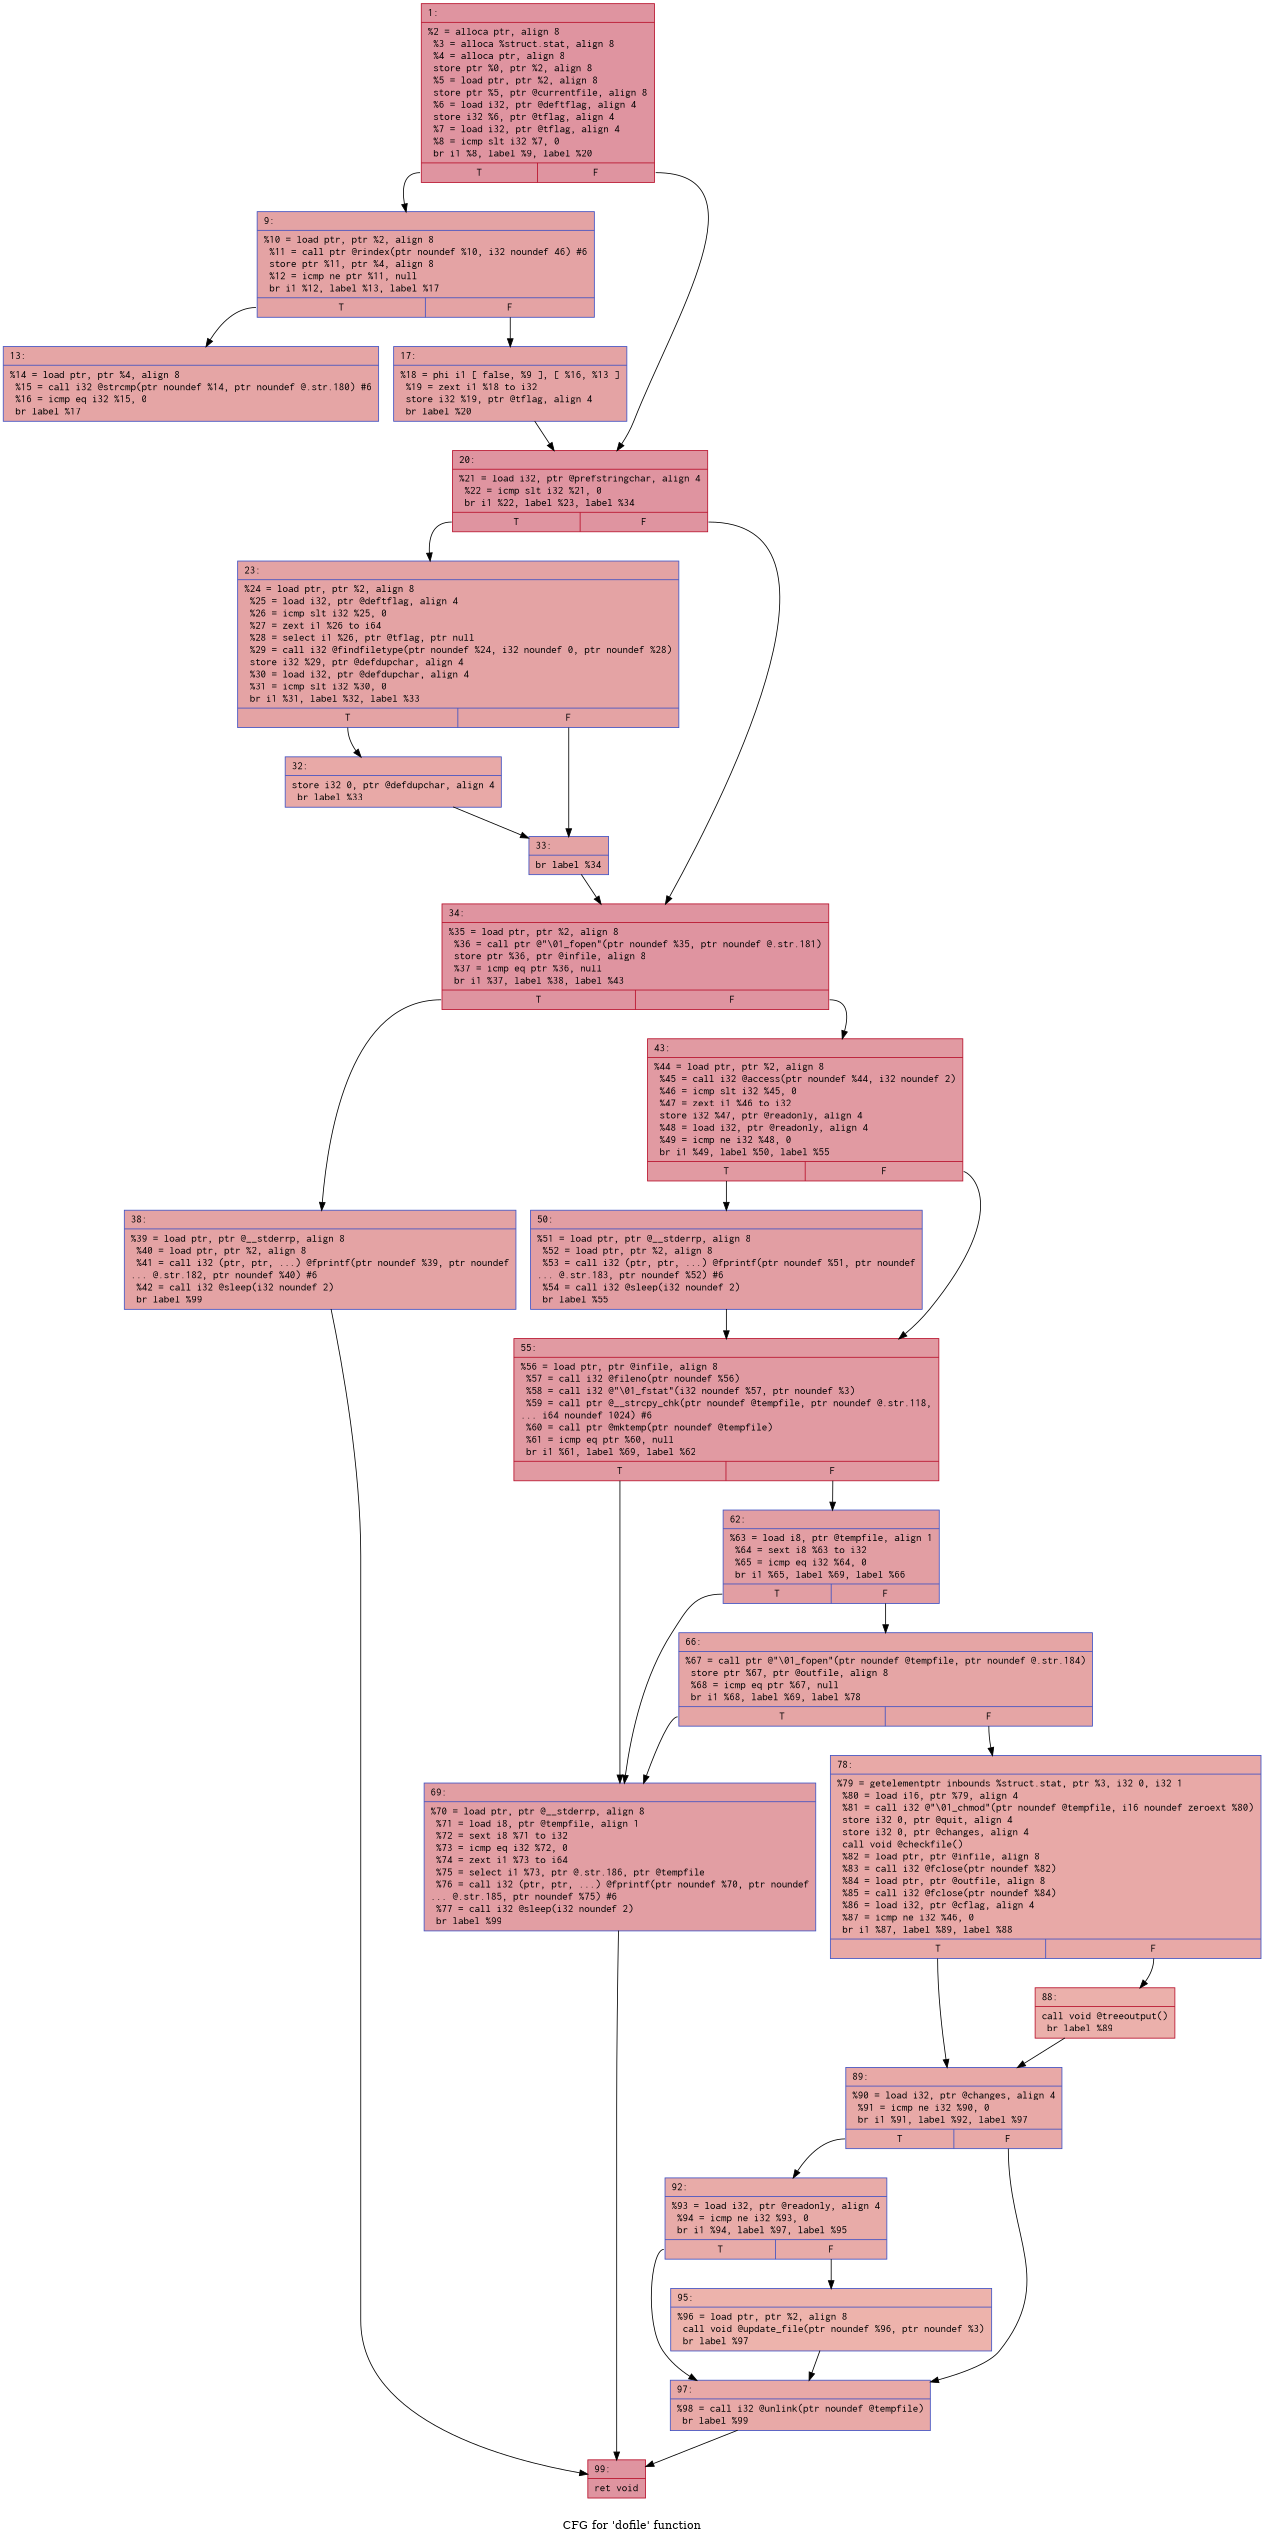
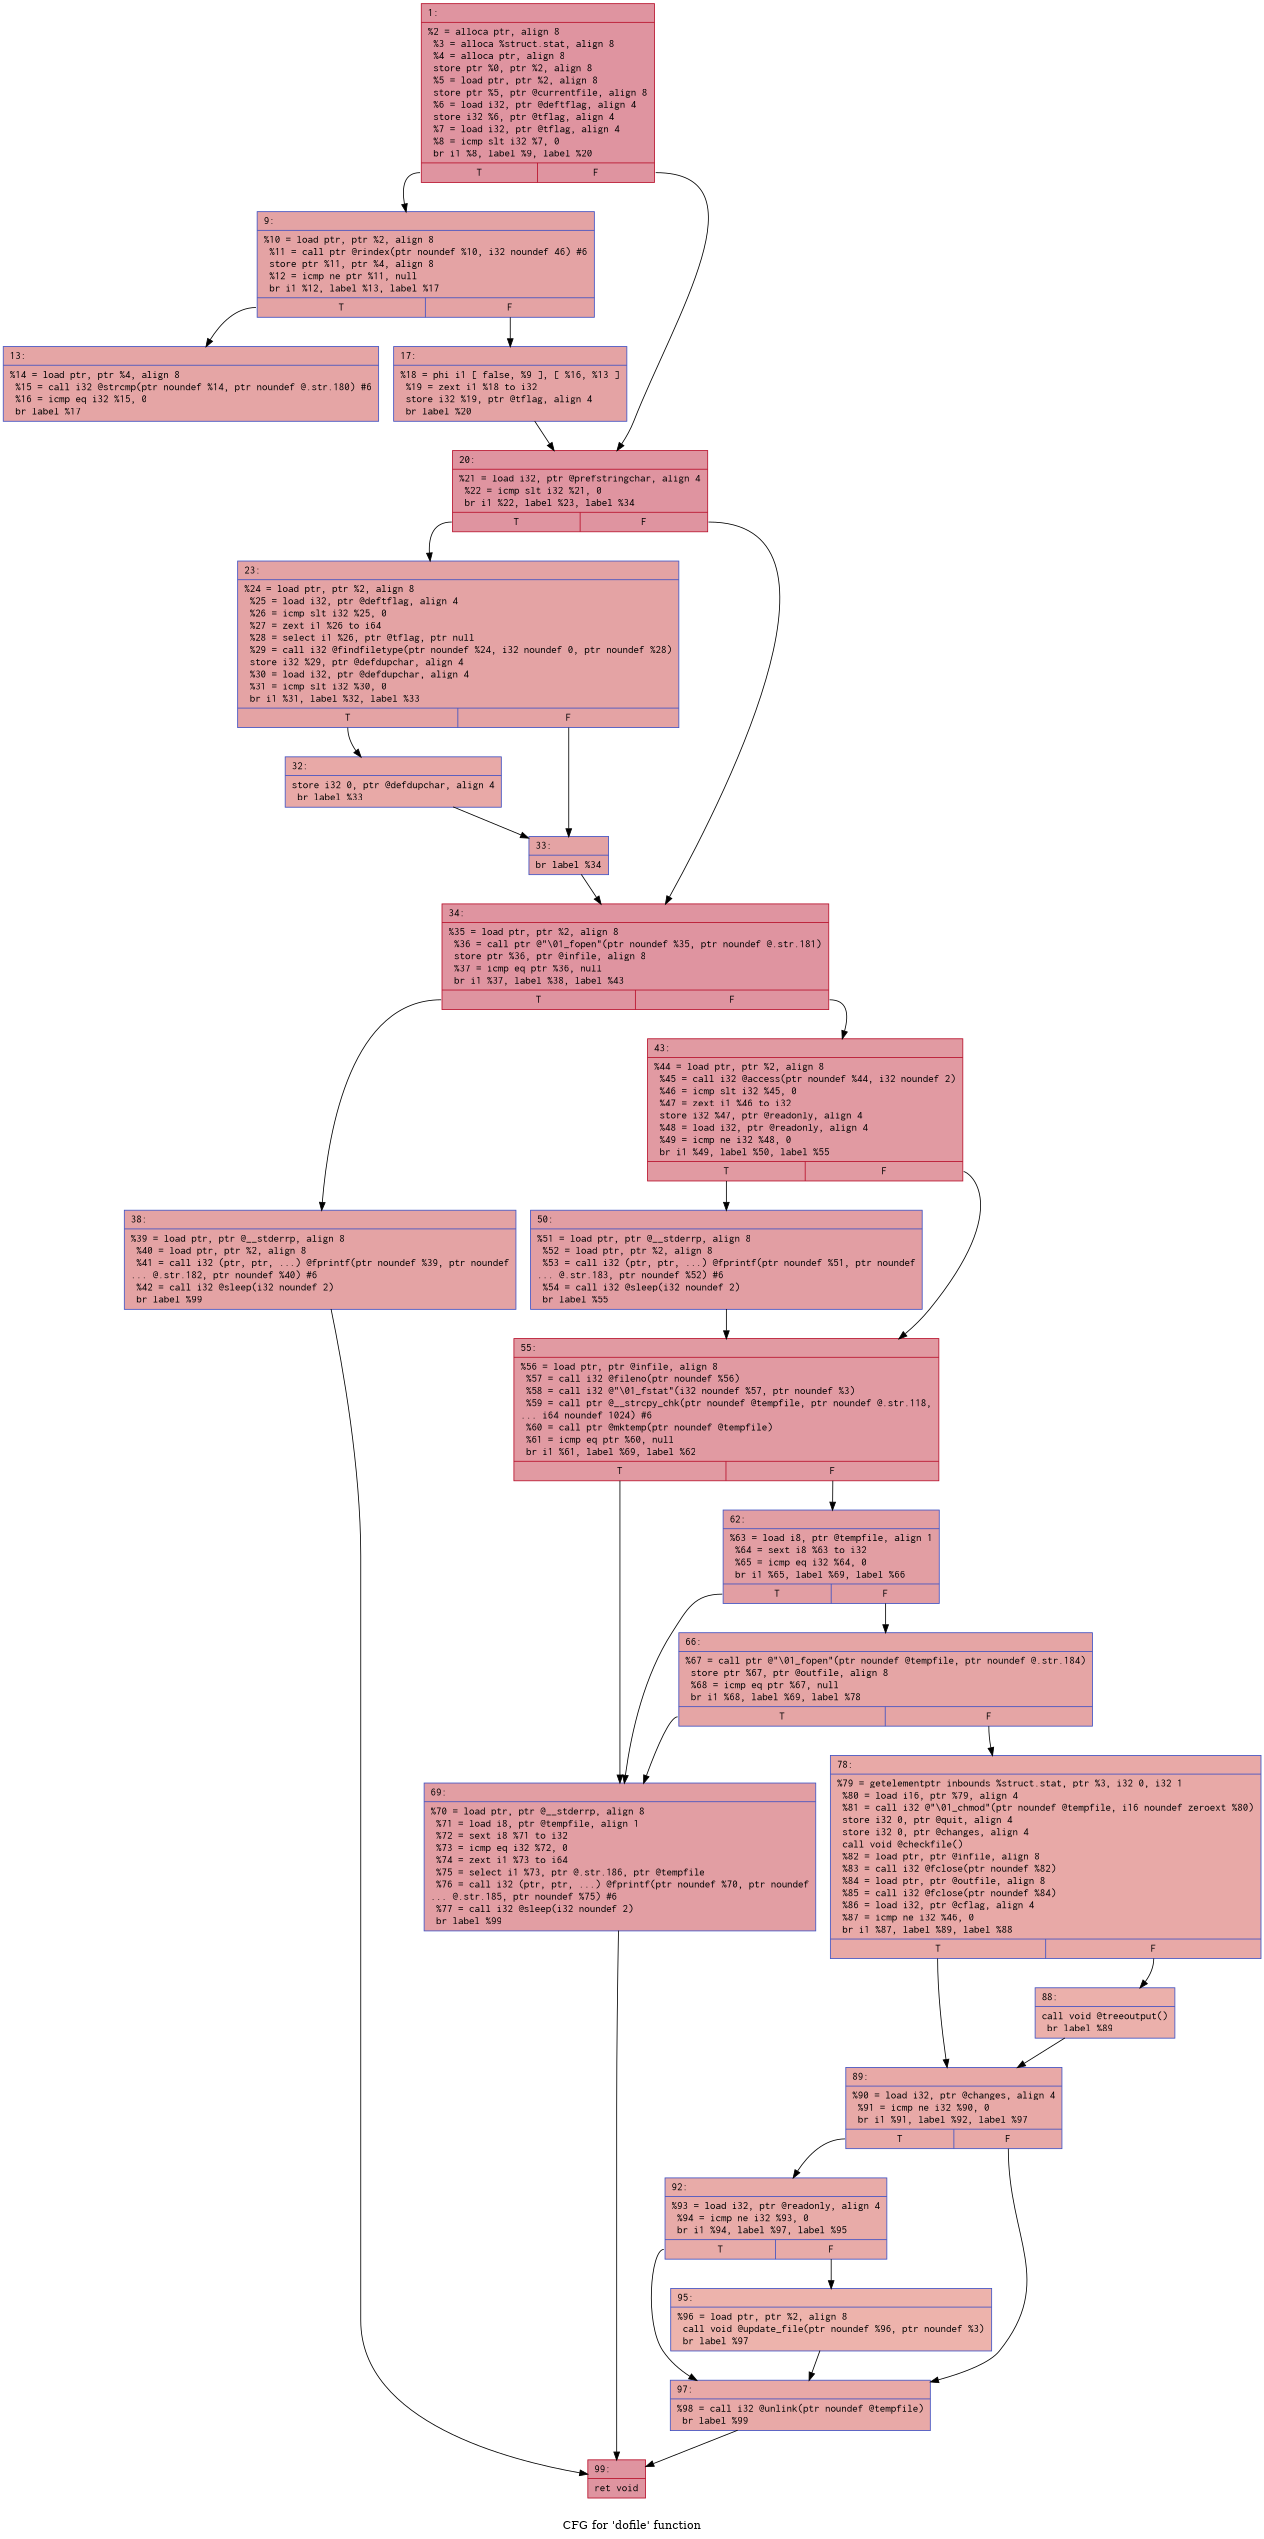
node "88:": color #b70d28ff -> #3d50c3ff
